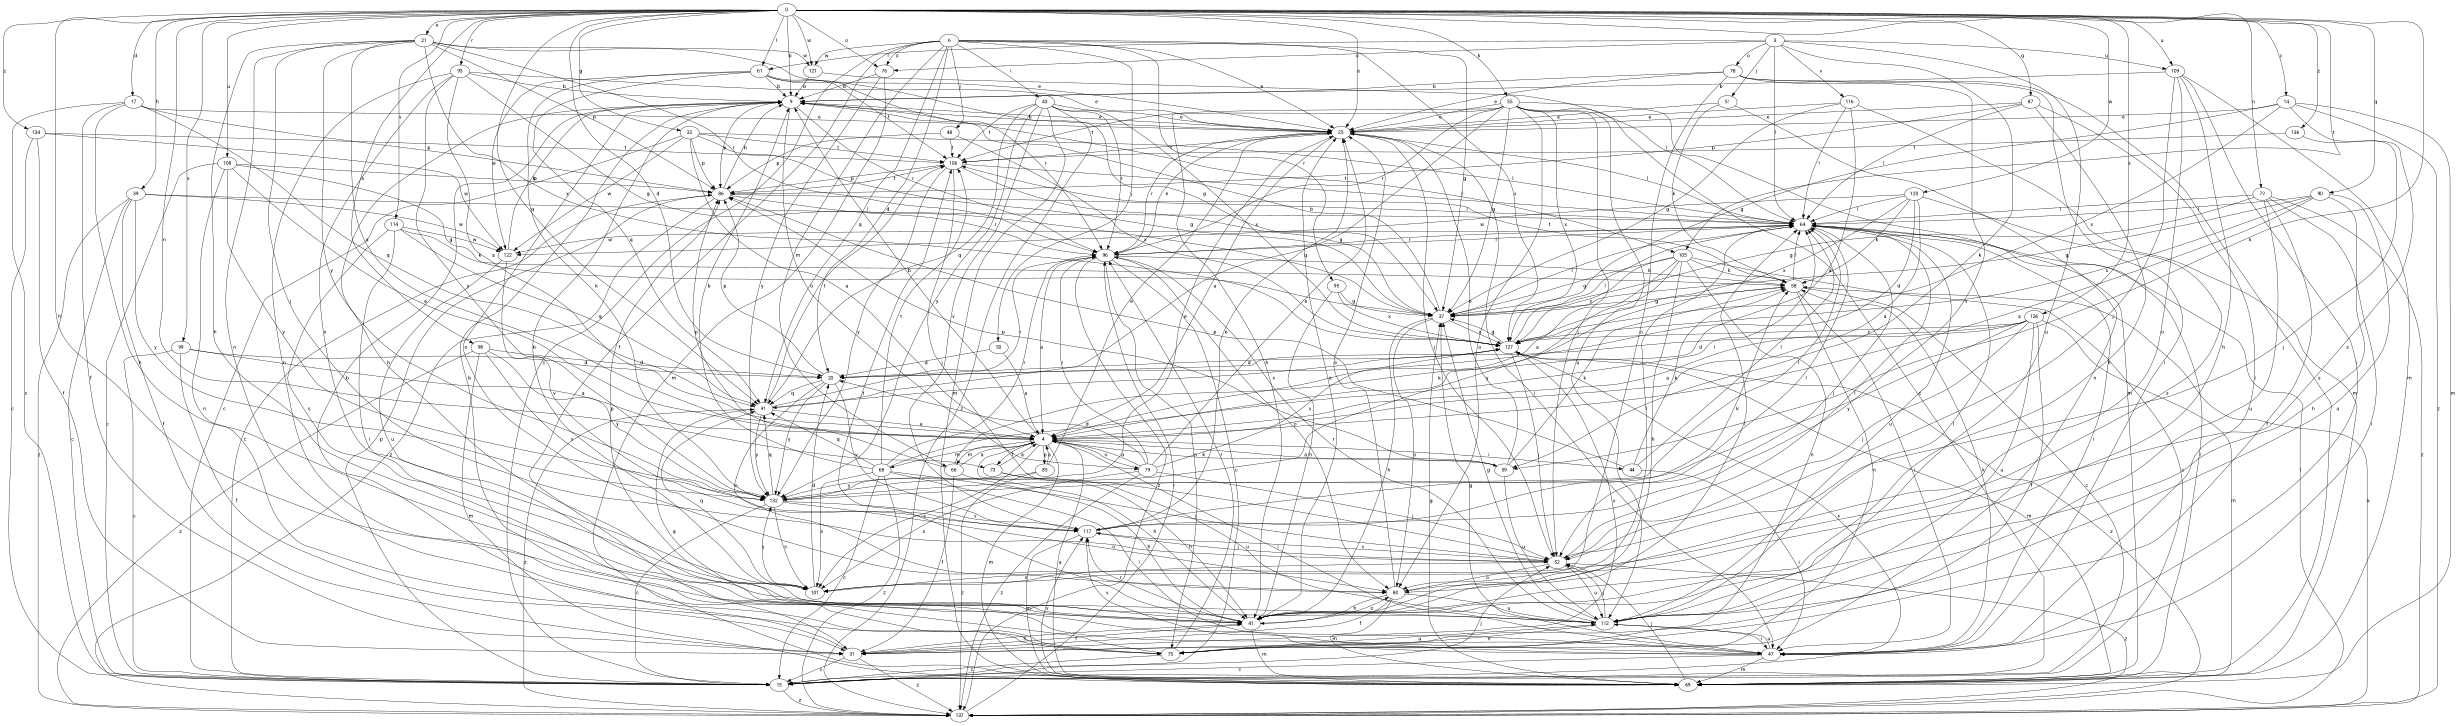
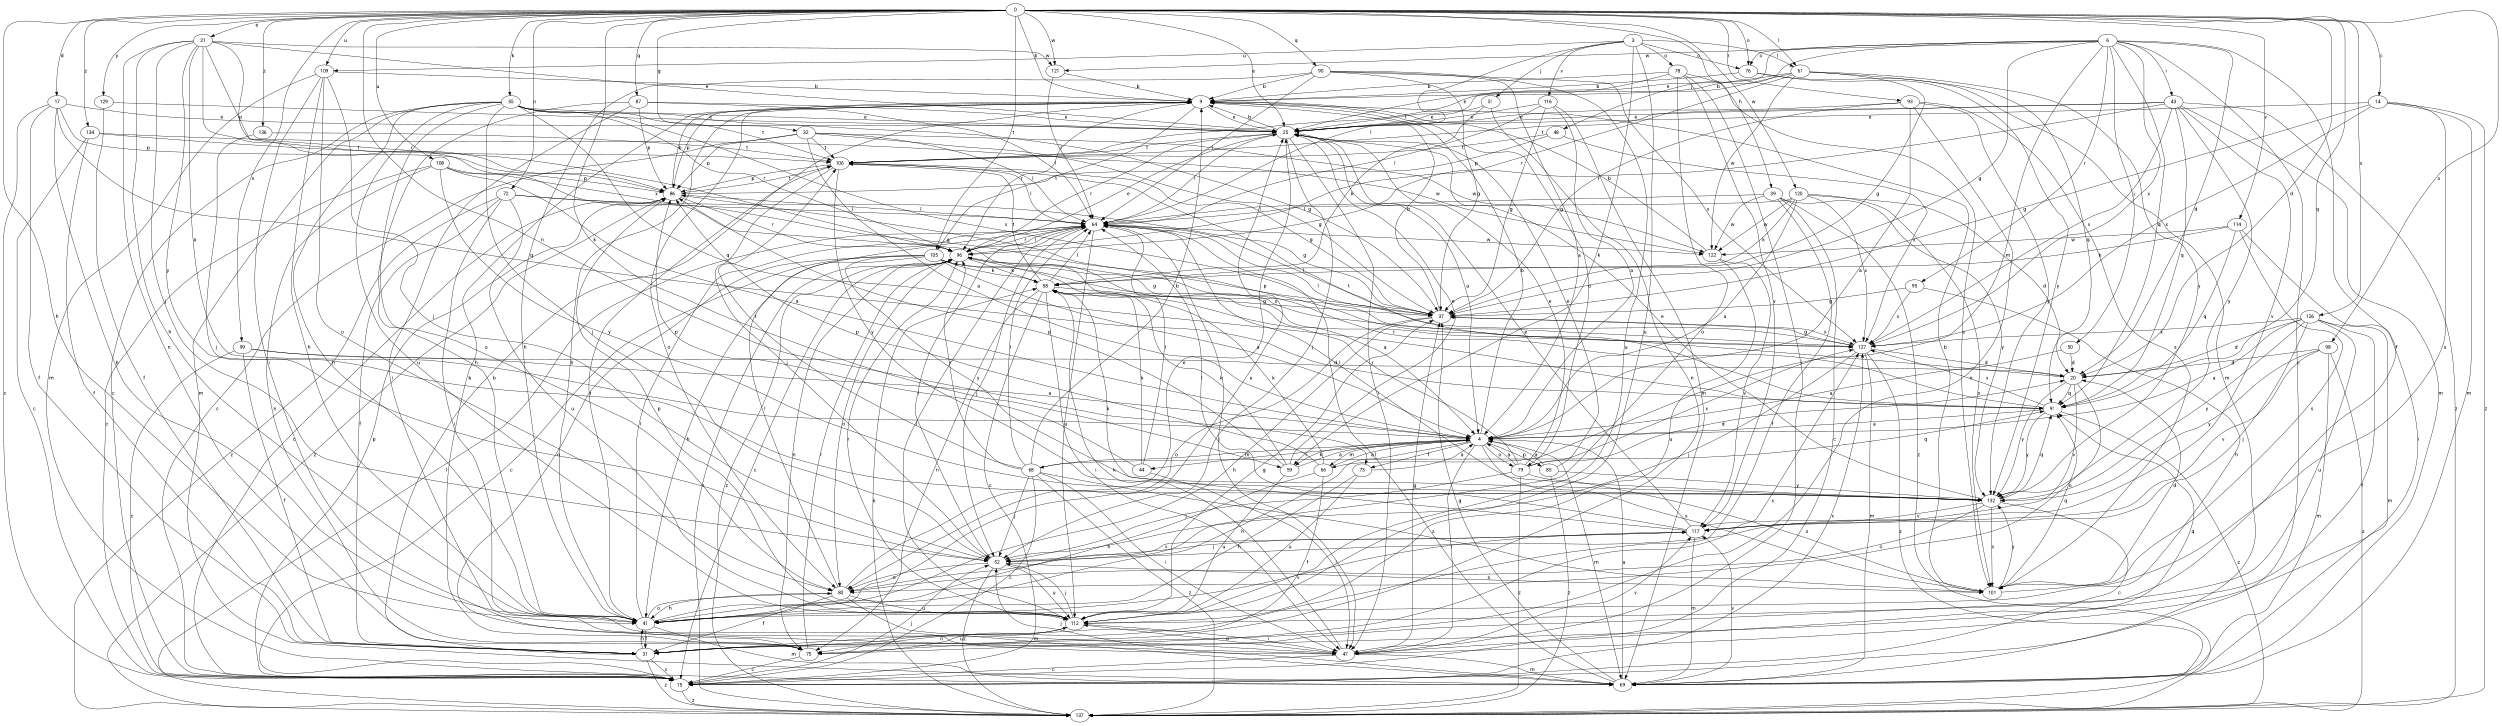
edge "93" -> "9": now "90" -> "9"
node "129": added
edge "61" -> "132": label "k" -> "y"
edge "78" -> "69": now "78" -> "101"
edge "41" -> "117": label "r" -> "v"
